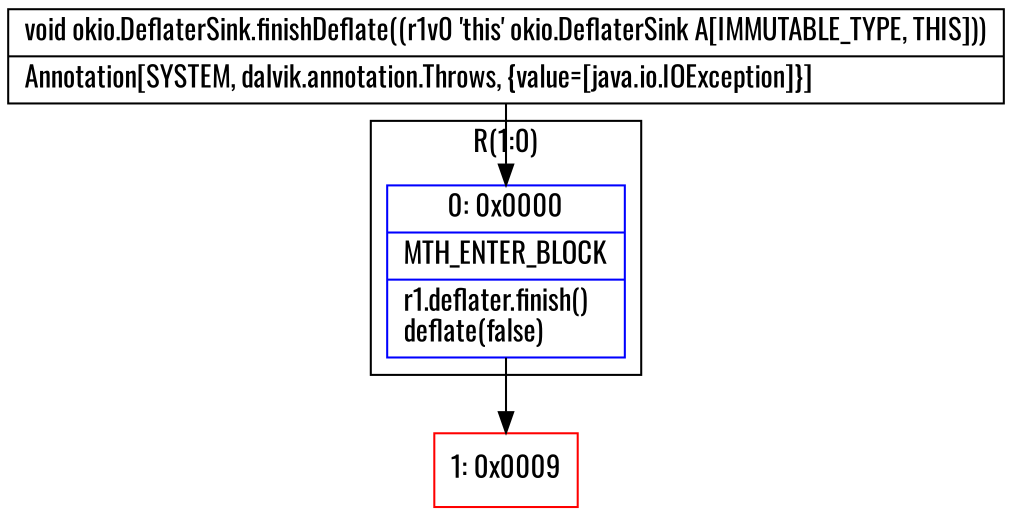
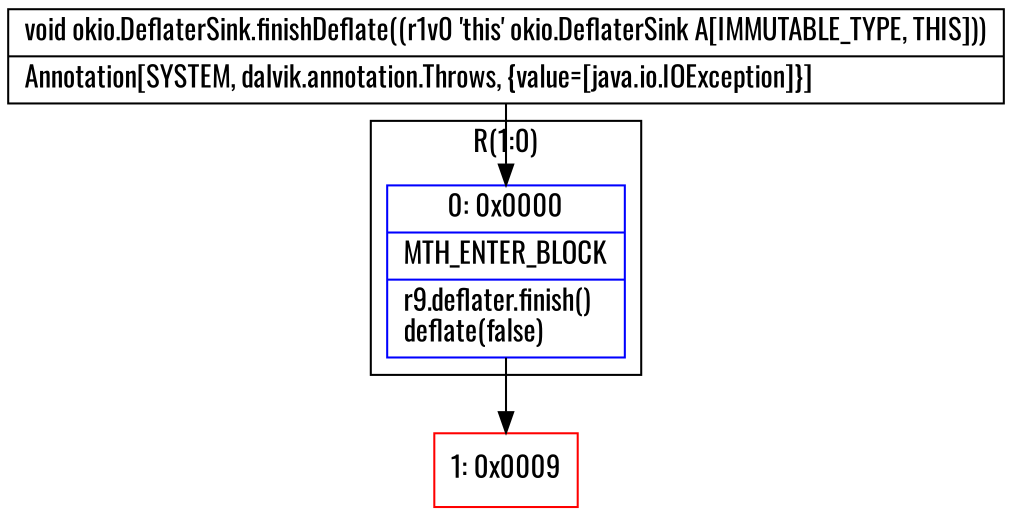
node "0: 0x0000": text "r1.deflater.finish()" -> "r9.deflater.finish()"
